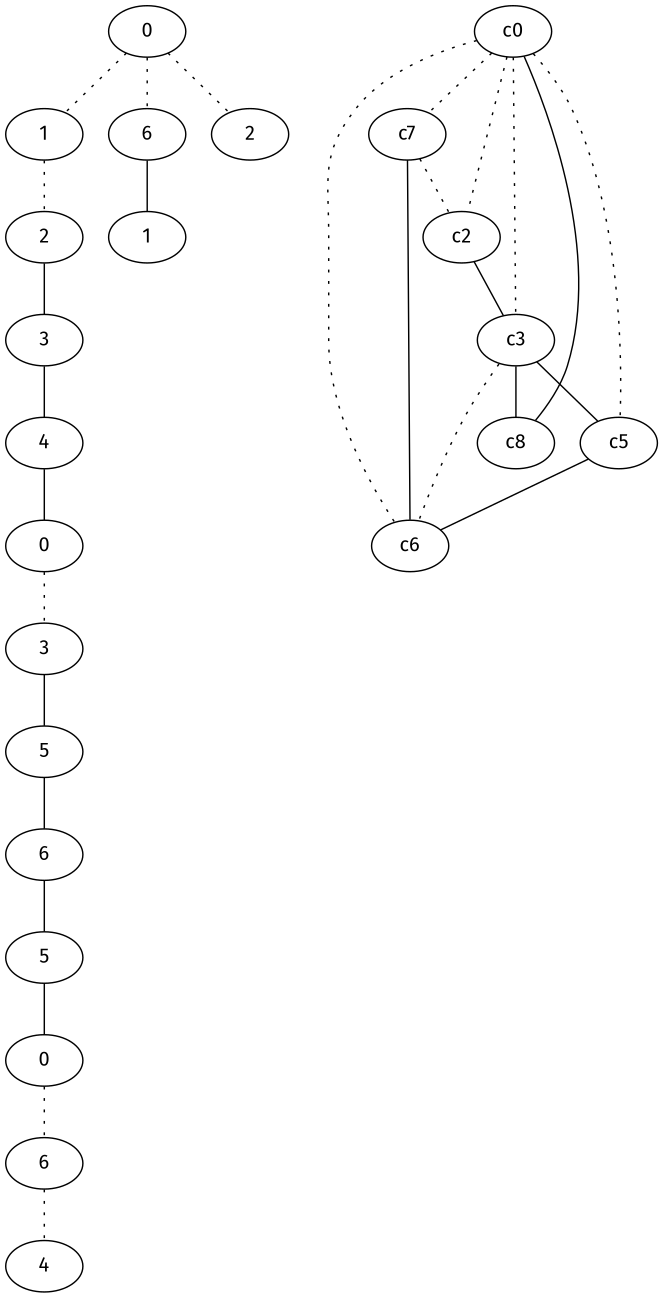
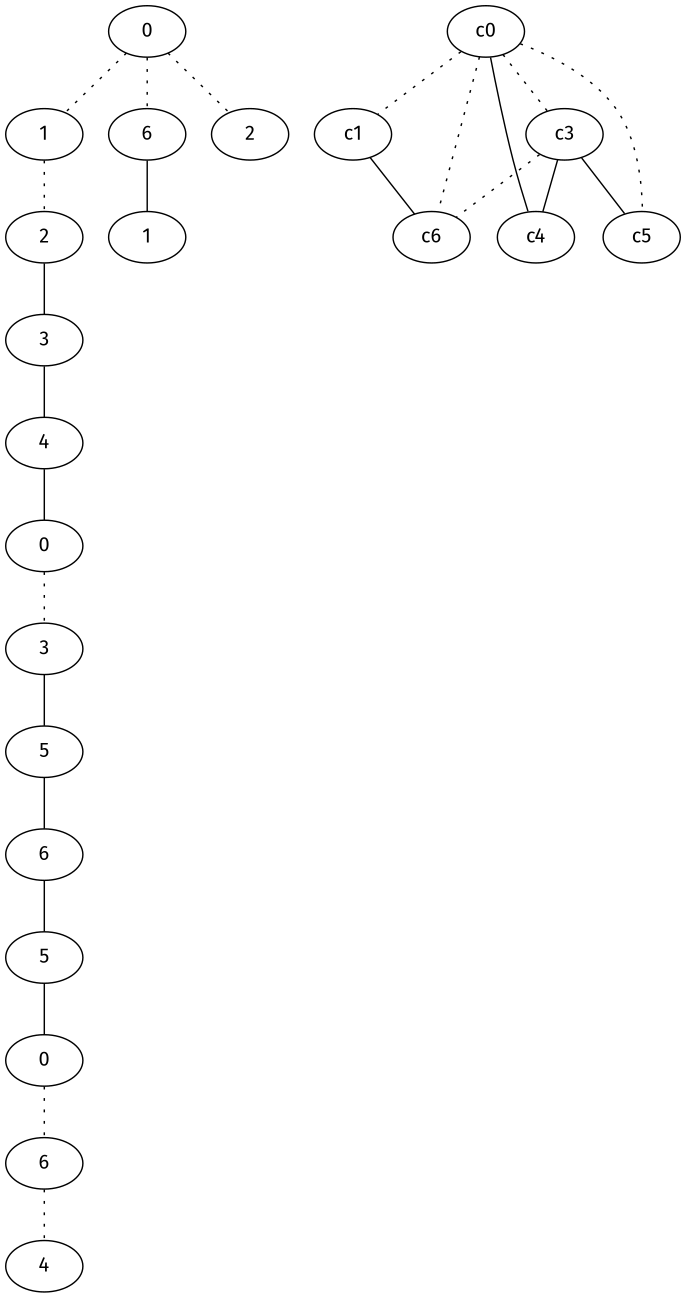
node "c7": label "c7" -> "c1"
node "c2": removed
node "c8": label "c8" -> "c4"
edge "c5" -- "c6": removed
